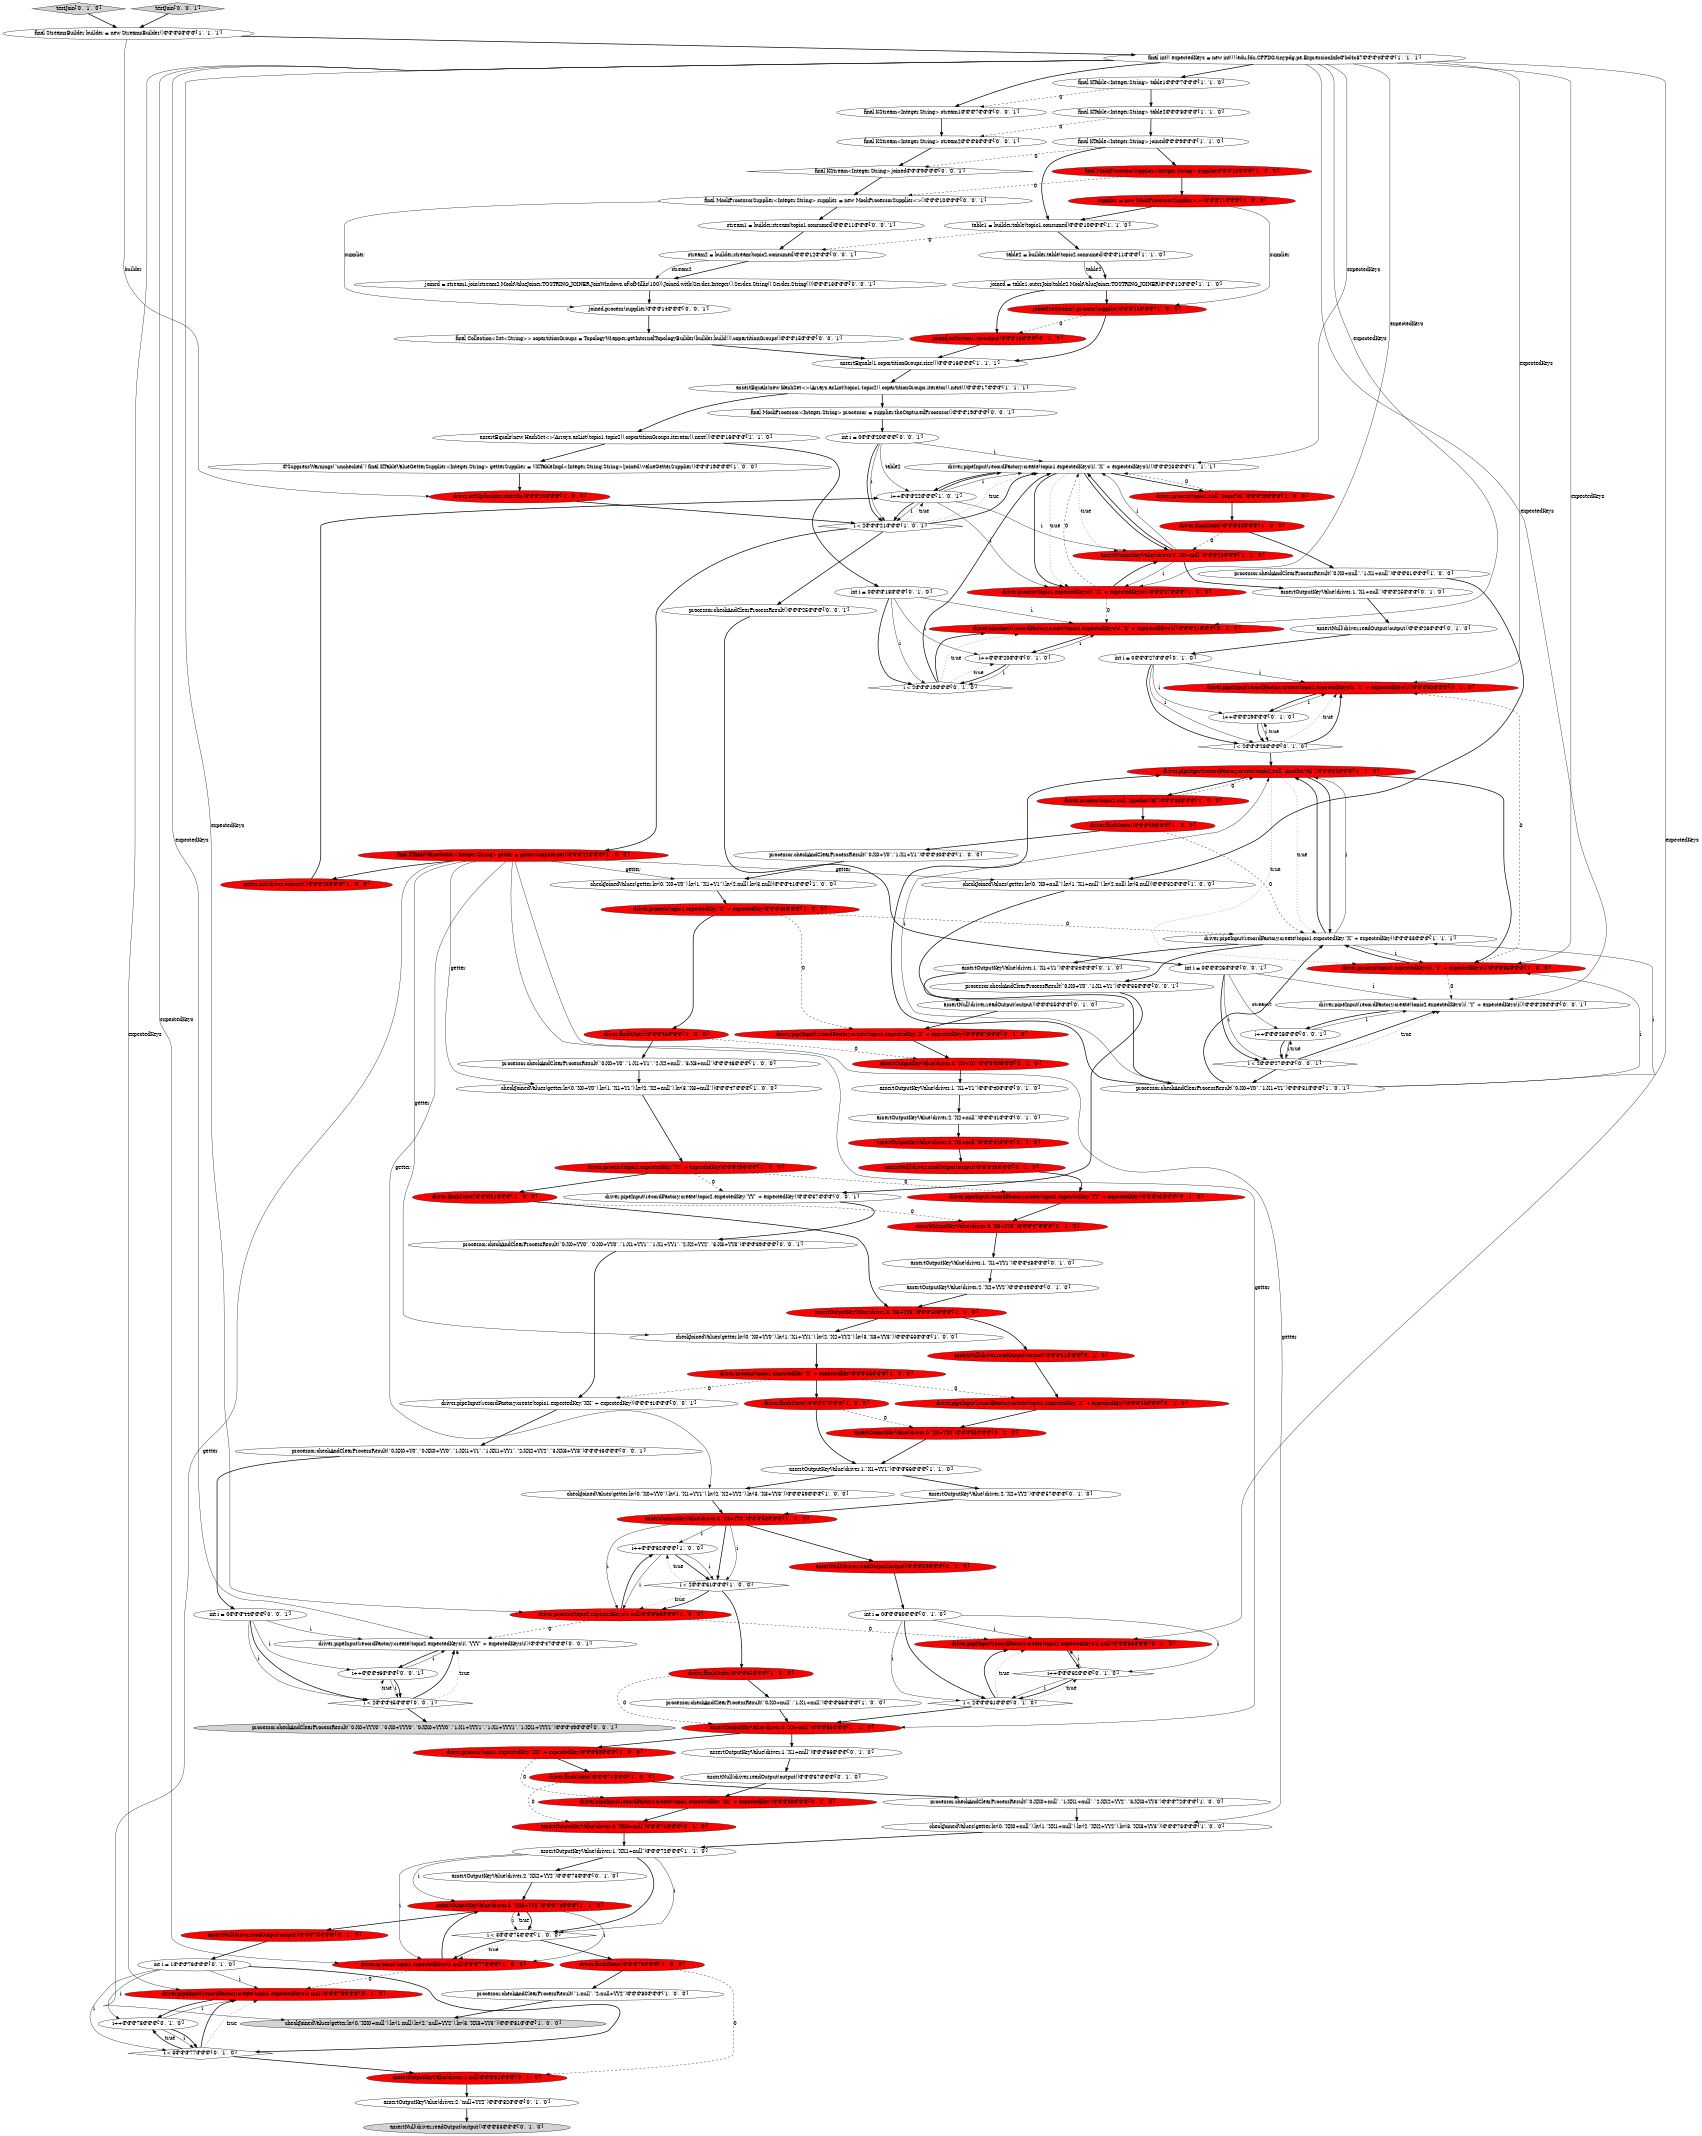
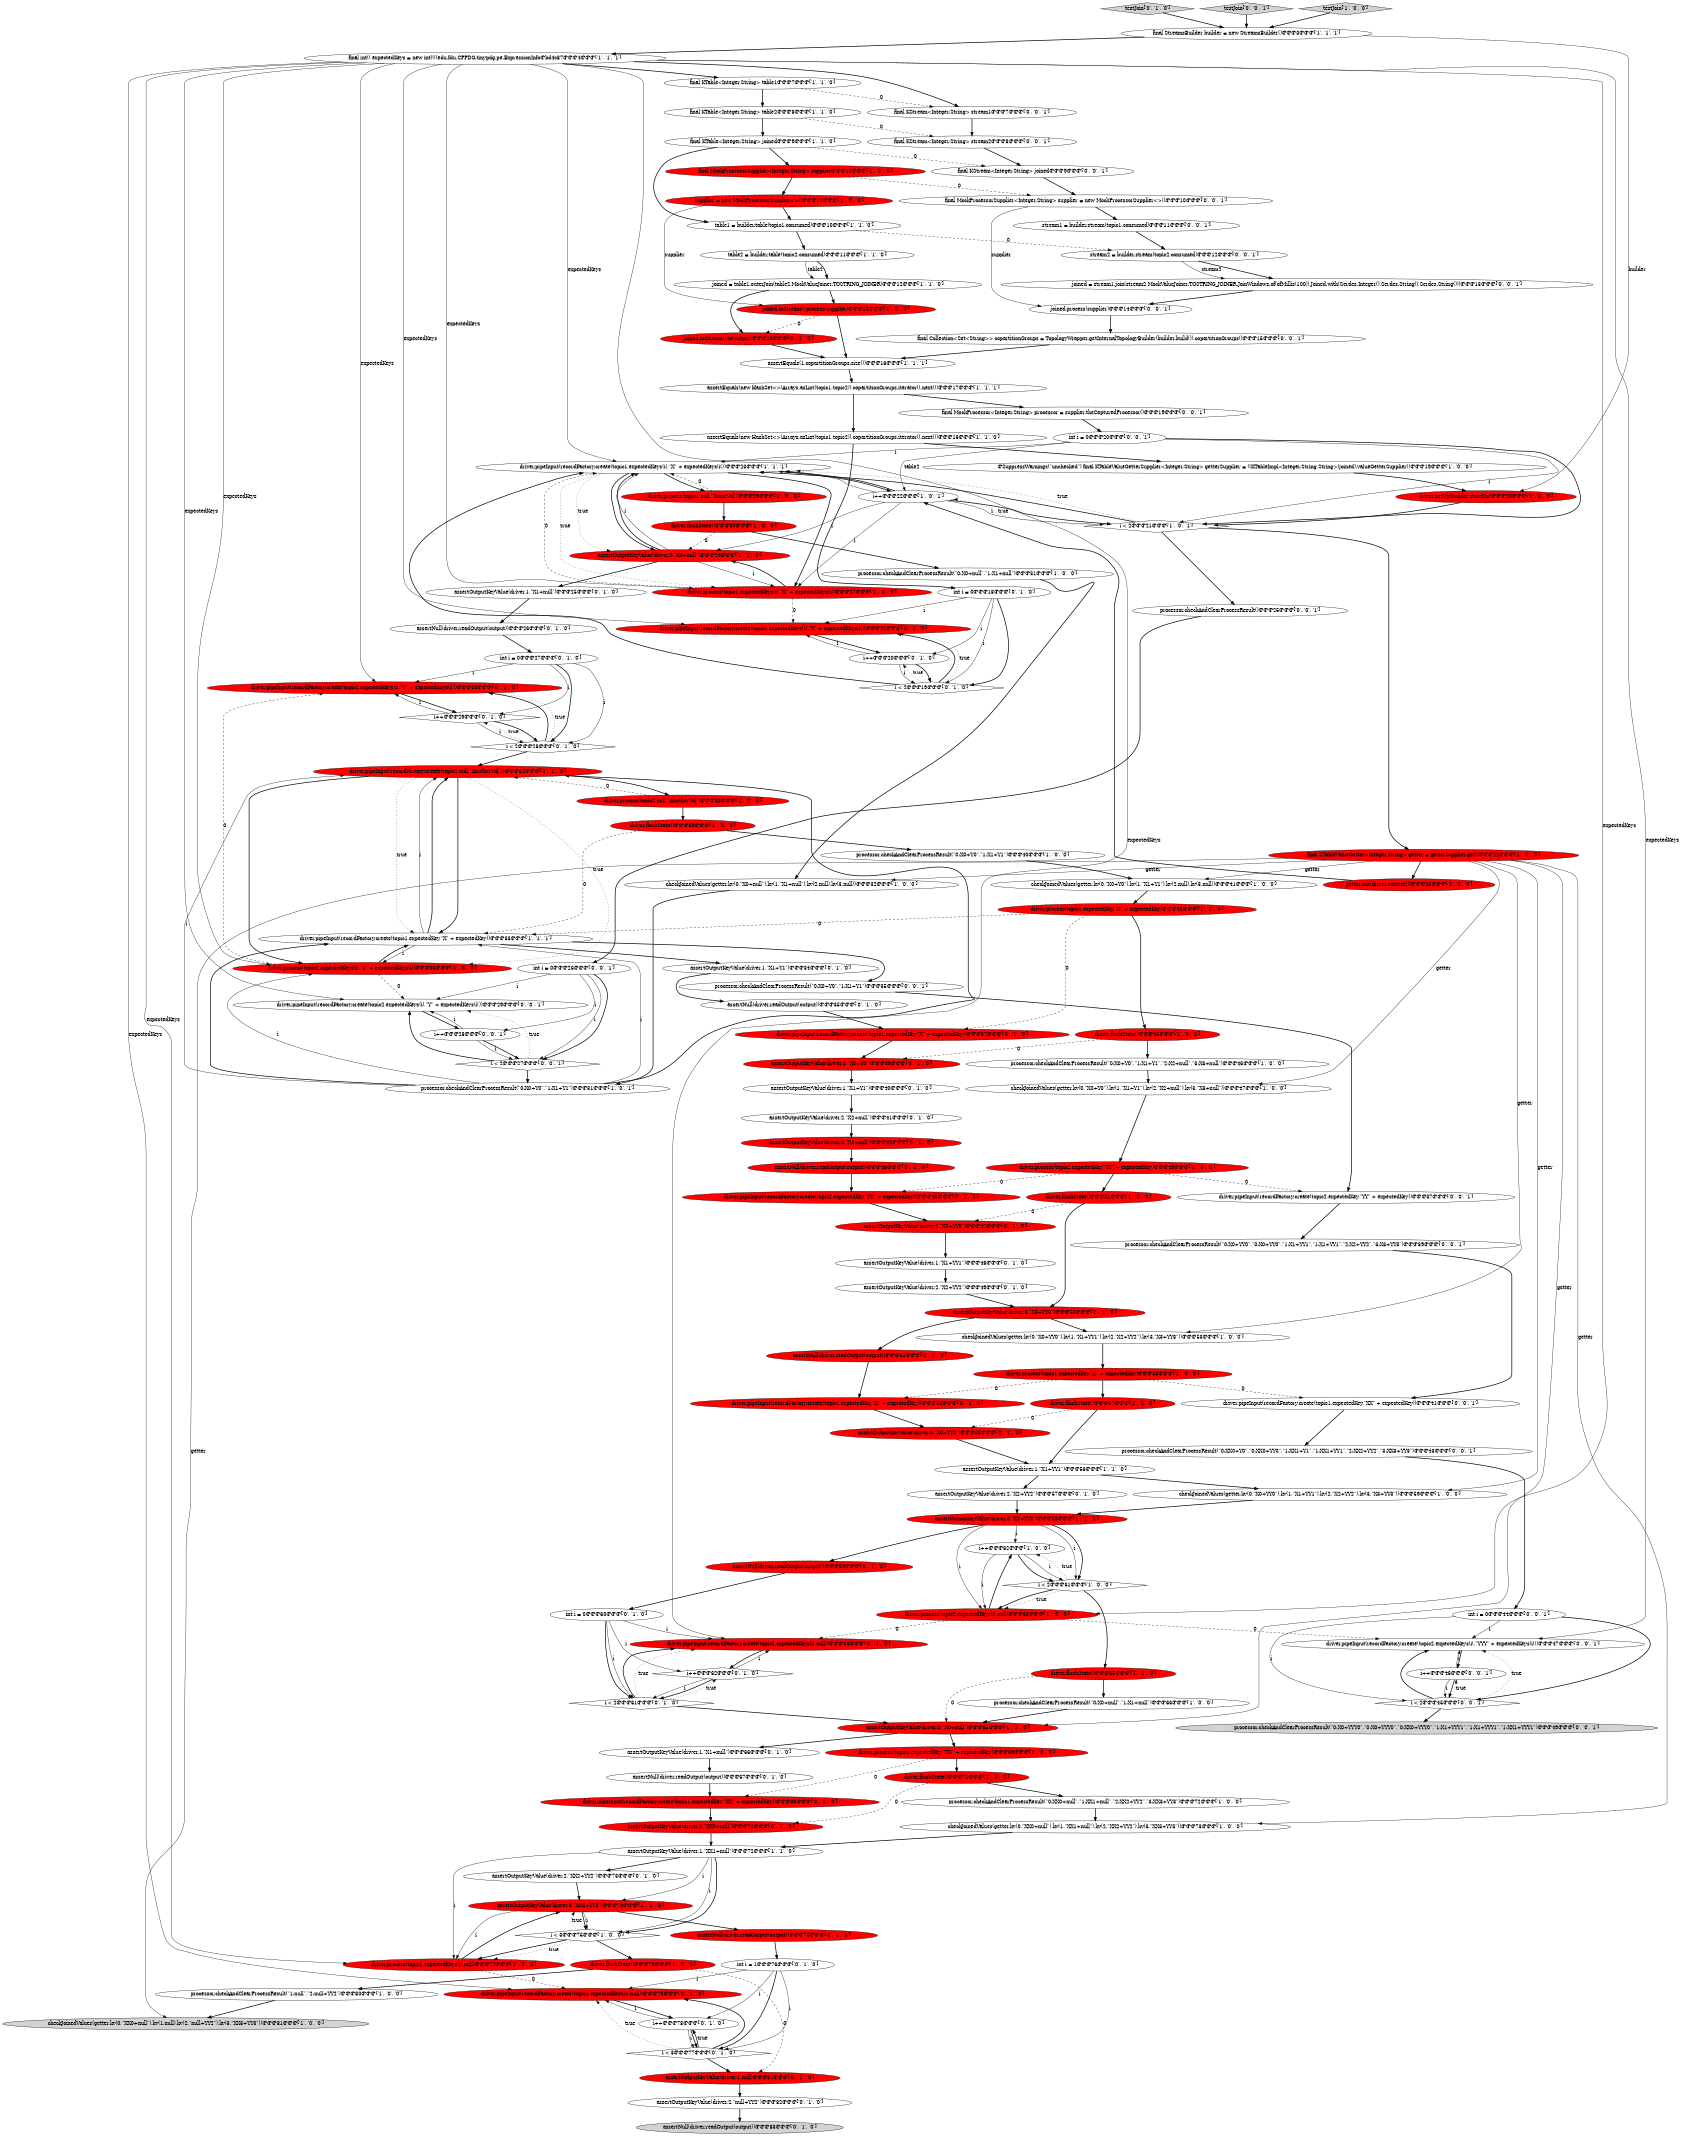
node "testJoin['1', '0', '0']": added
node "final KStream<Integer,String> joined@@@9@@@['0', '0', '1']": shape diamond -> ellipse
node "i++@@@29@@@['0', '1', '0']": shape ellipse -> diamond
edge "int i = 0@@@26@@@['0', '0', '1']" -> "i++@@@28@@@['0', '0', '1']": label "stream2" -> "i"
edge "i < 2@@@27@@@['0', '0', '1']" -> "i++@@@28@@@['0', '0', '1']": removed, label "true"
edge "int i = 0@@@44@@@['0', '0', '1']" -> "i++@@@46@@@['0', '0', '1']": removed, label "i"
